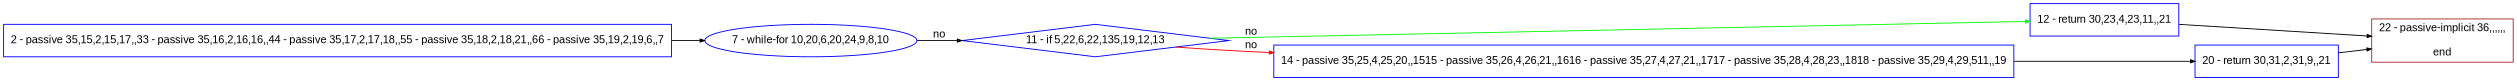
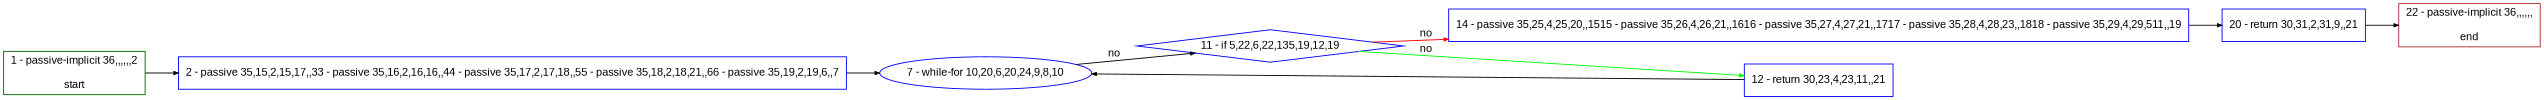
edge "12 - return 30,23,4,23,11,,21" -> "22 - passive-implicit 36,,,,,, end": now "12 - return 30,23,4,23,11,,21" -> "7 - while-for 10,20,6,20,24,9,8,10"
node "11 - if 5,22,6,22,135,19,12,13": label "11 - if 5,22,6,22,135,19,12,13" -> "11 - if 5,22,6,22,135,19,12,19"
node "1 - passive-implicit 36,,,,,,2 start": added
